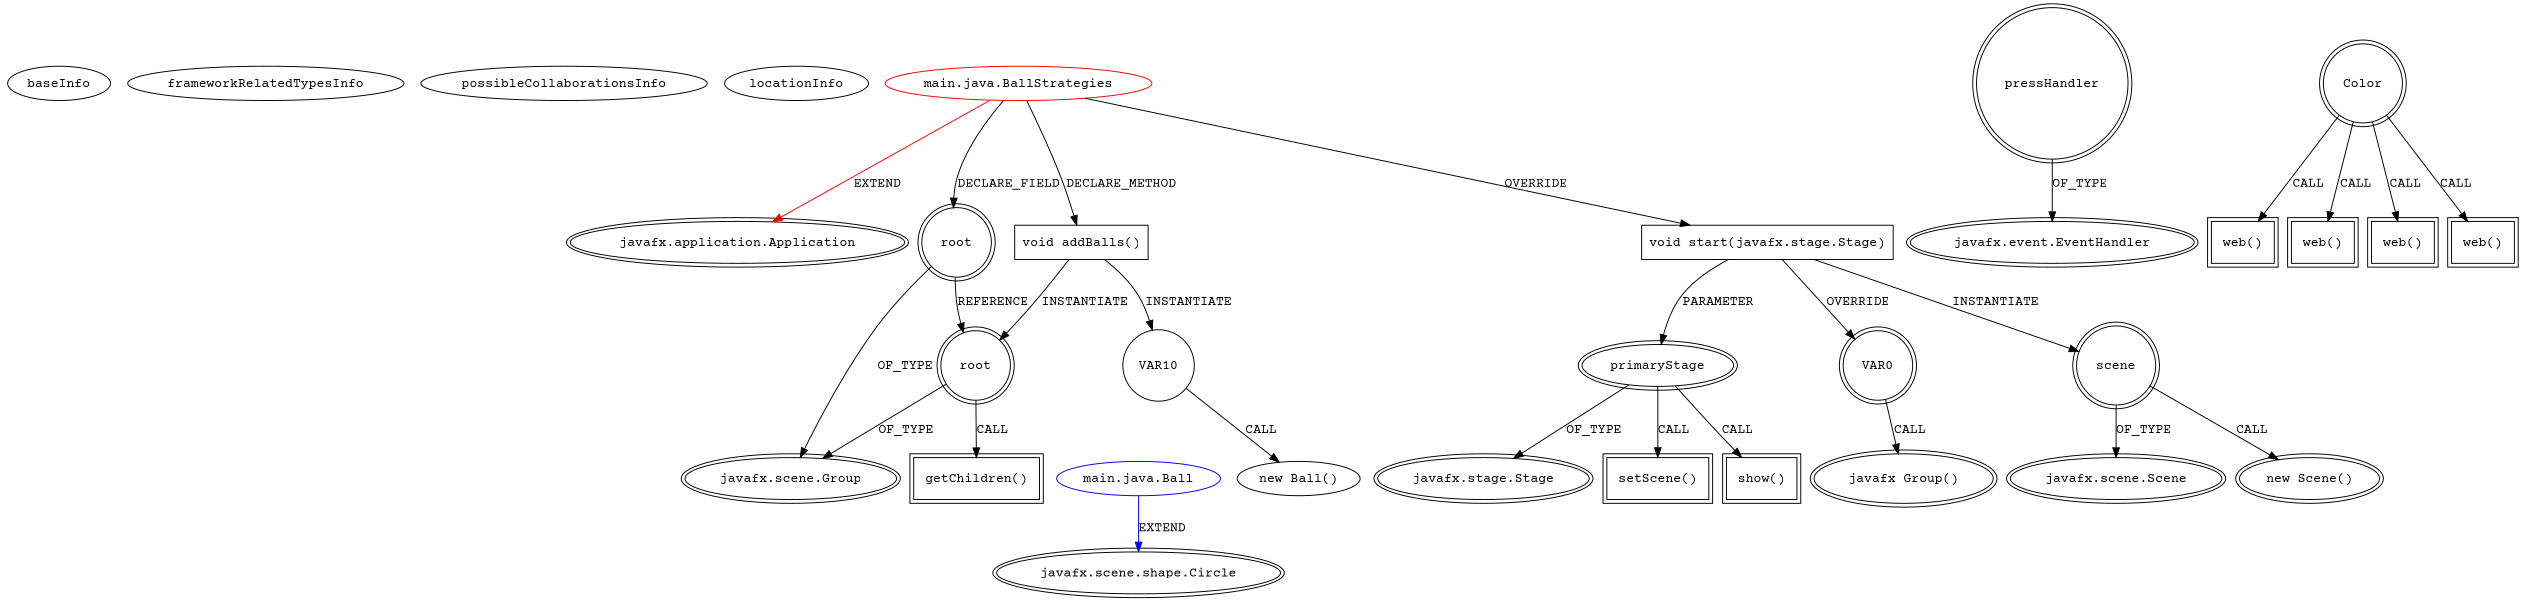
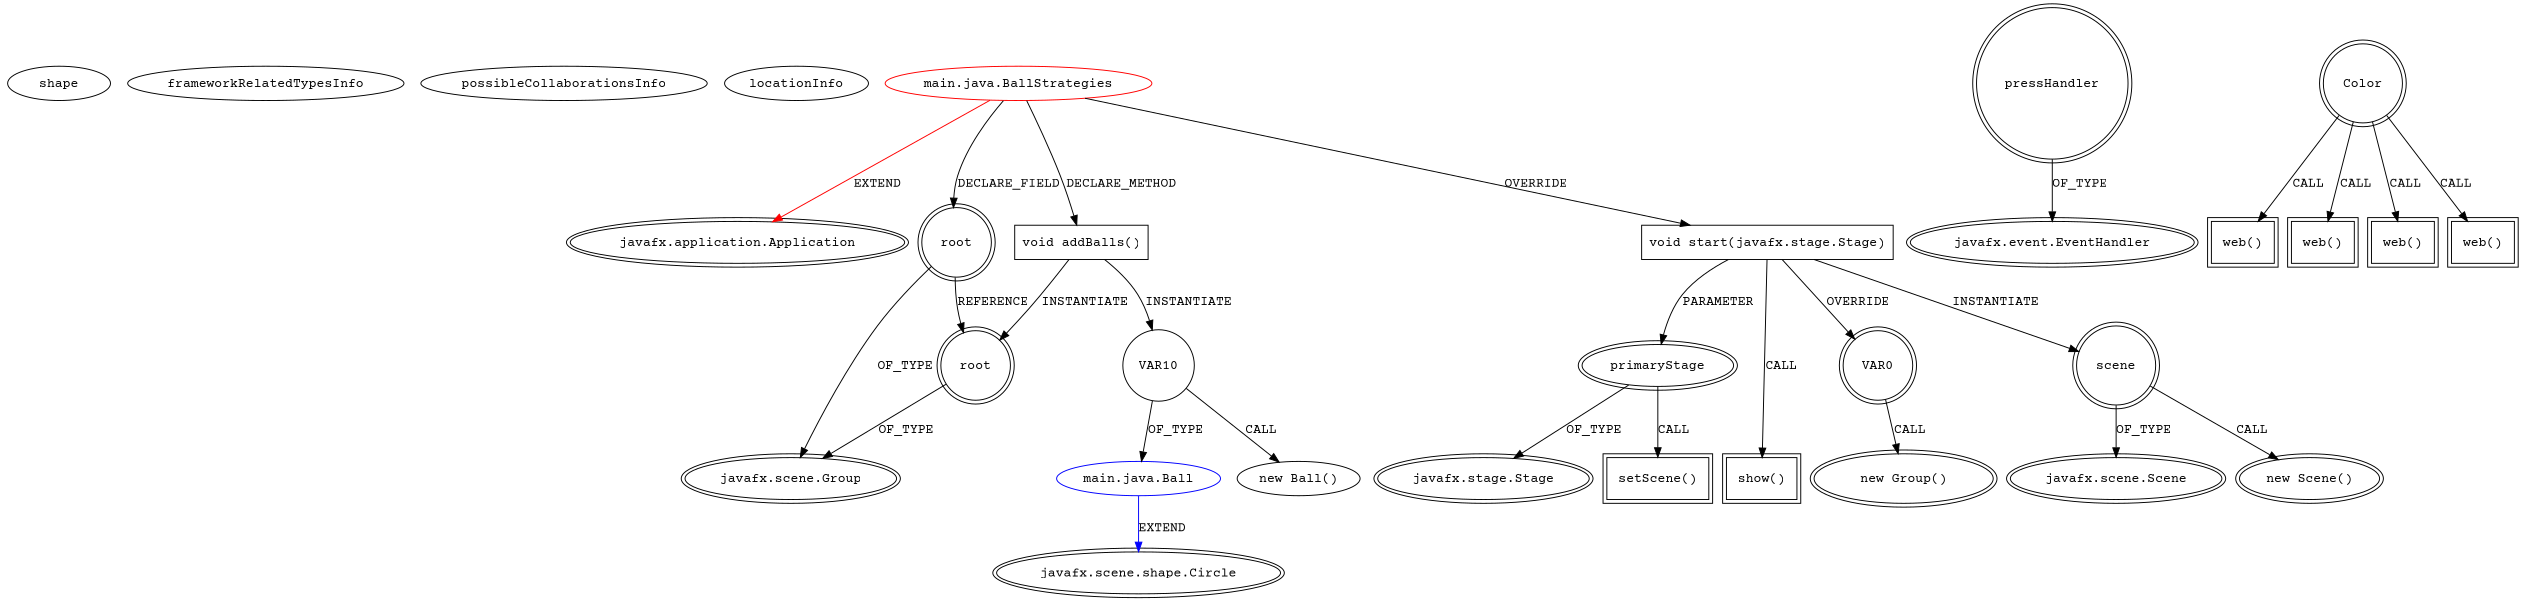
node "baseInfo": label "baseInfo" -> "shape"
edge "primaryStage" -> "show()": now "void start(javafx.stage.Stage)" -> "show()"
edge "VAR10" -> "main.java.Ball": added, label "OF_TYPE"
node "getChildren()": removed
node "javafx Group()": label "javafx Group()" -> "new Group()"
